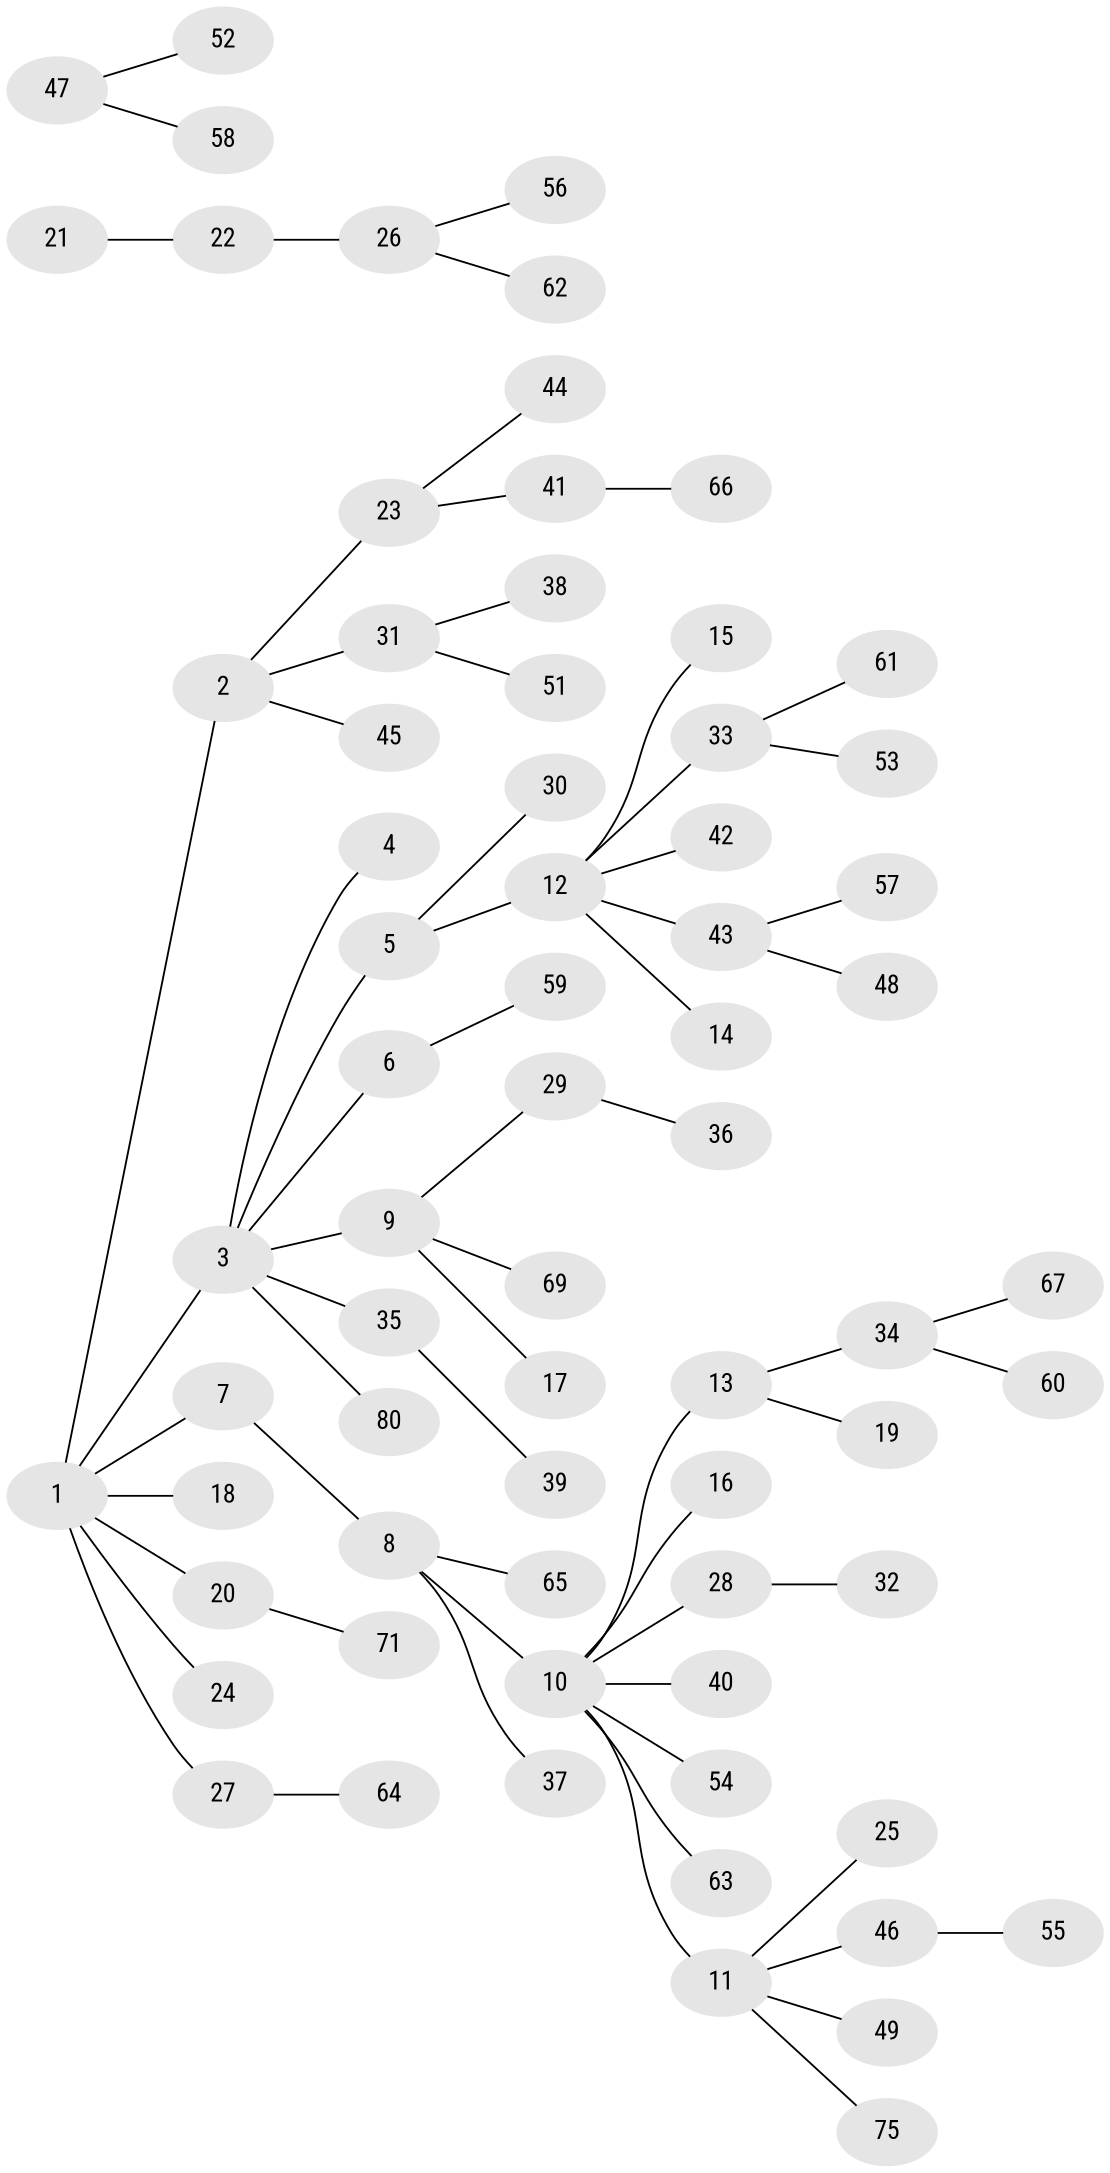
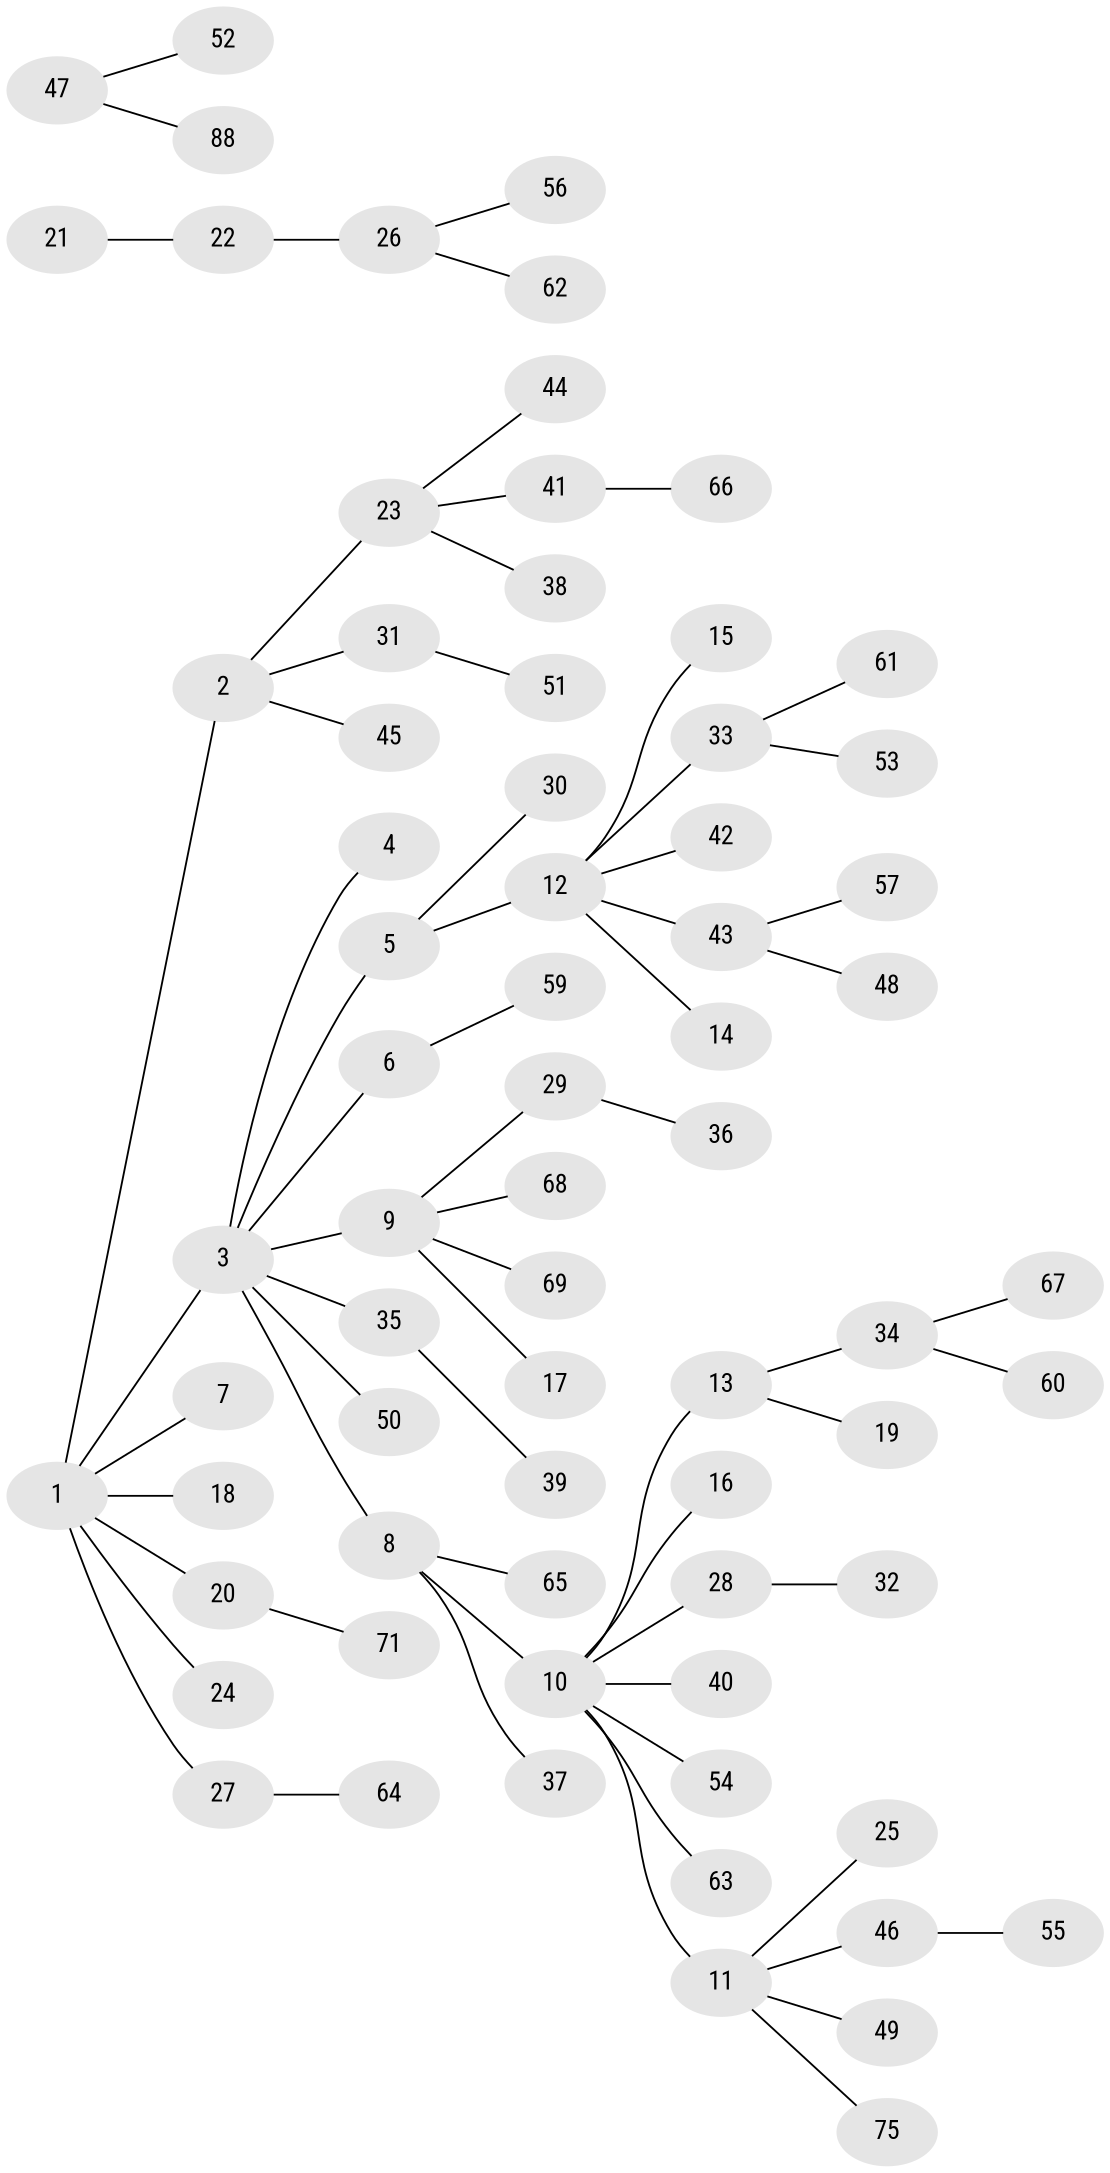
node "58": label "58" -> "88"
edge "38" -- "31": now "38" -- "23"
node "68": added
node "80": label "80" -> "50"
edge "7" -- "8": now "3" -- "8"
